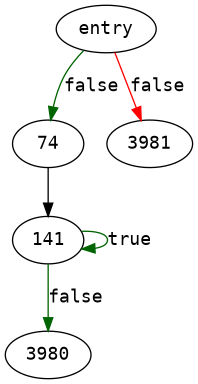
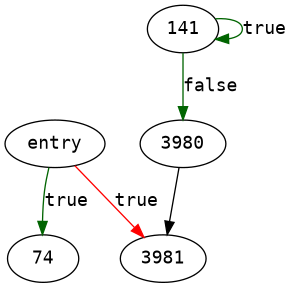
edge "entry" -> "74": label "false" -> "true"
edge "entry" -> "3981": label "false" -> "true"
edge "74" -> "141": removed
edge "3980" -> "3981": added
